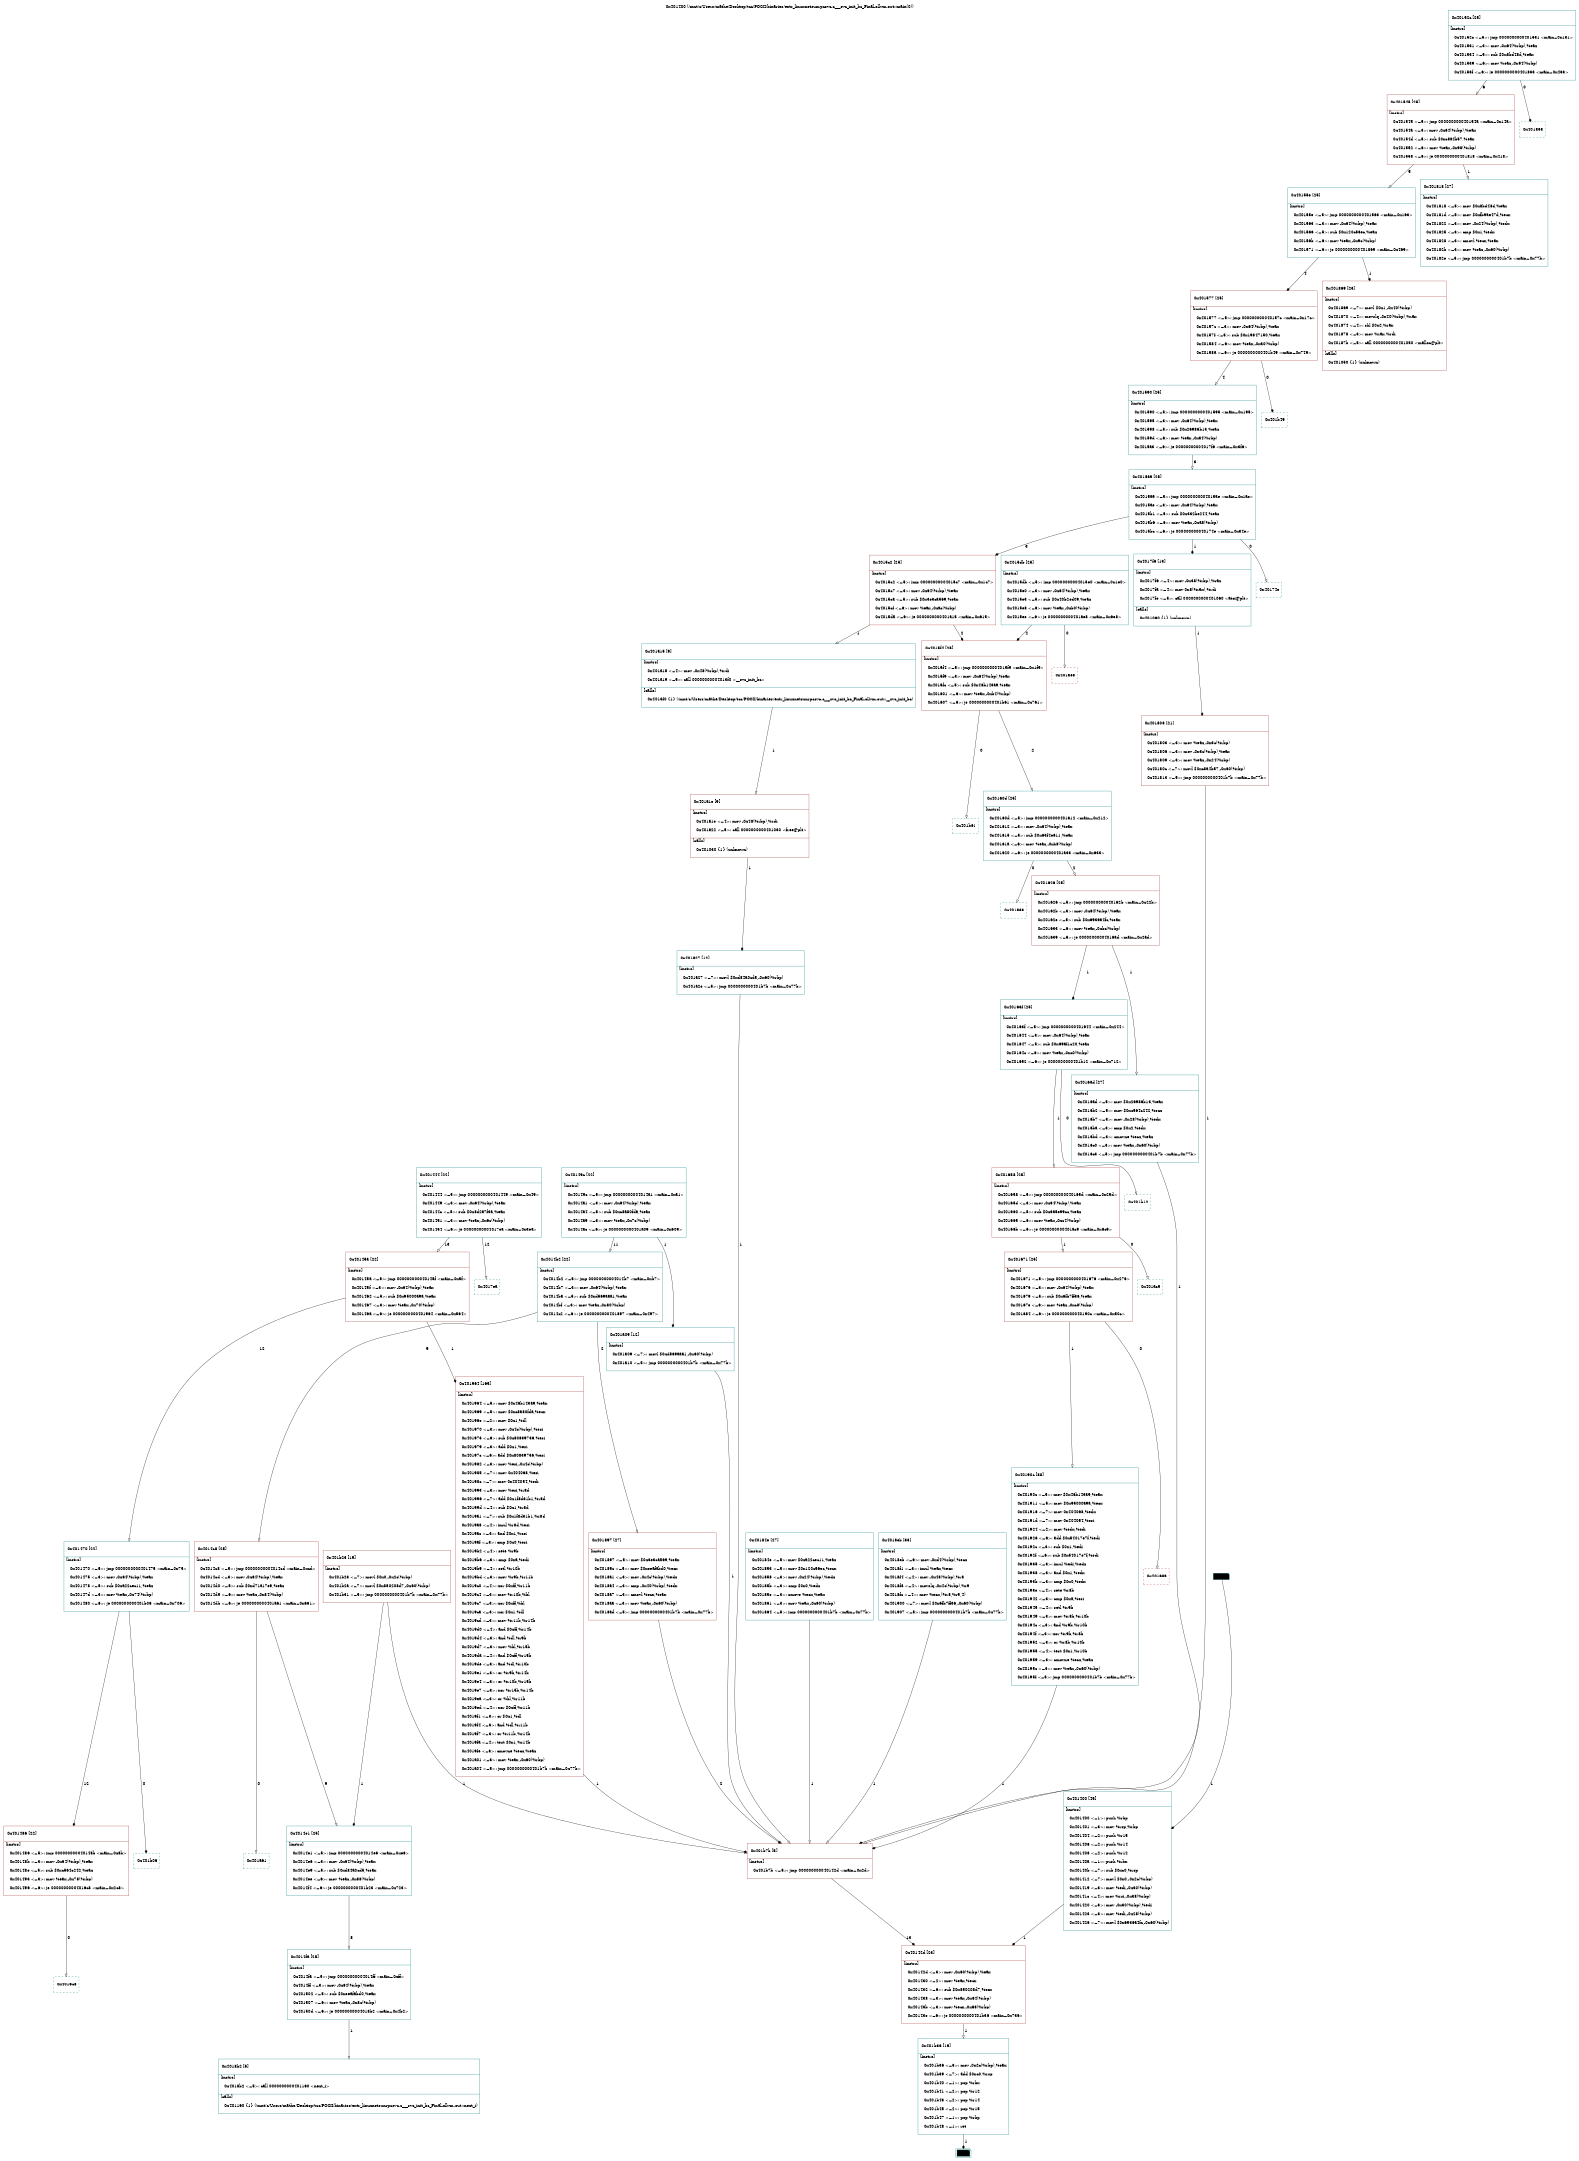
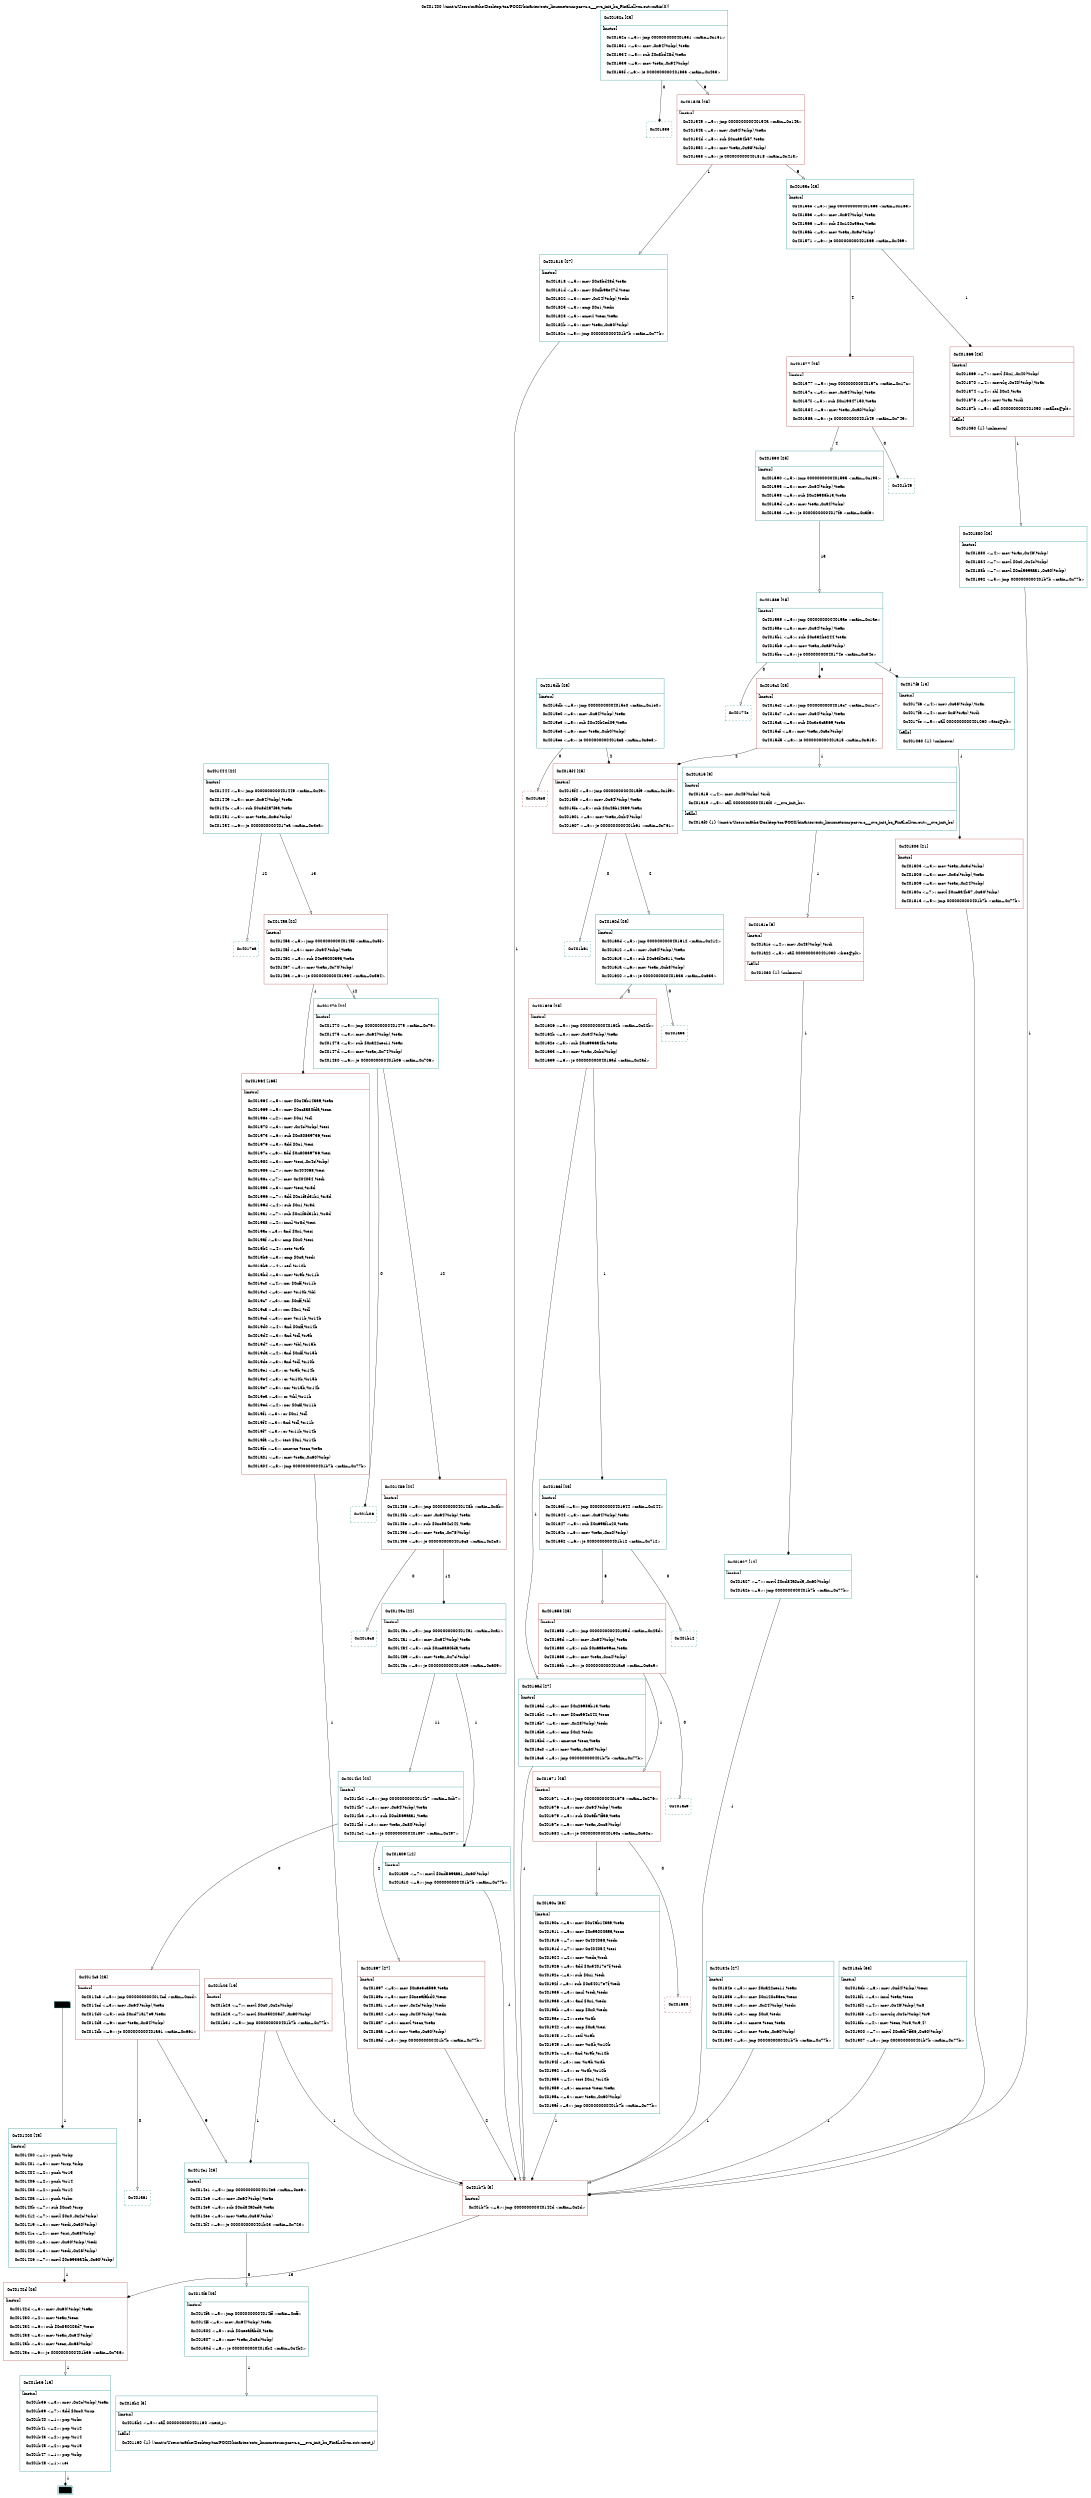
edge "0x401590 [25]" -> "0x4015a9 [25]": label " 3" -> " 13"
node "0x401880 [23]": added
edge "0x40163f [25]" -> "0x401658 [25]": label " 1" -> " 8"
edge "0x401818 [27]" -> "0x401b7b [5]": added, label "1"
edge "0x401486 [22]" -> "0x40149c [22]": added, label "12"
